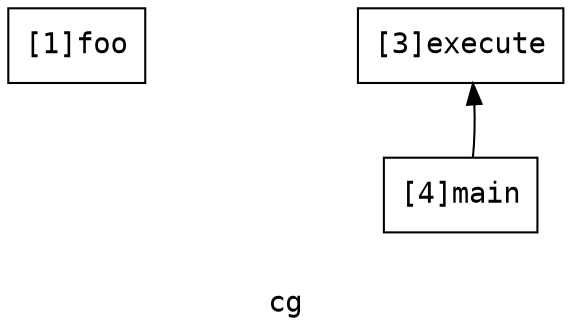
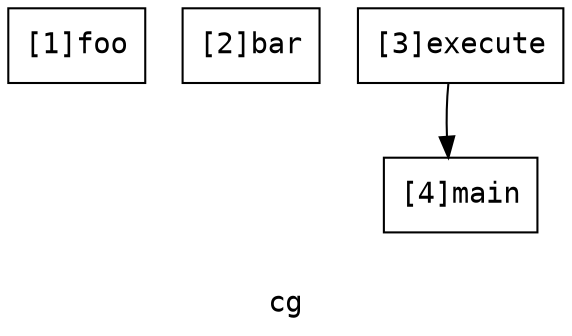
node "[2]bar": added
edge "[4]main" -> "[3]execute": reversed
